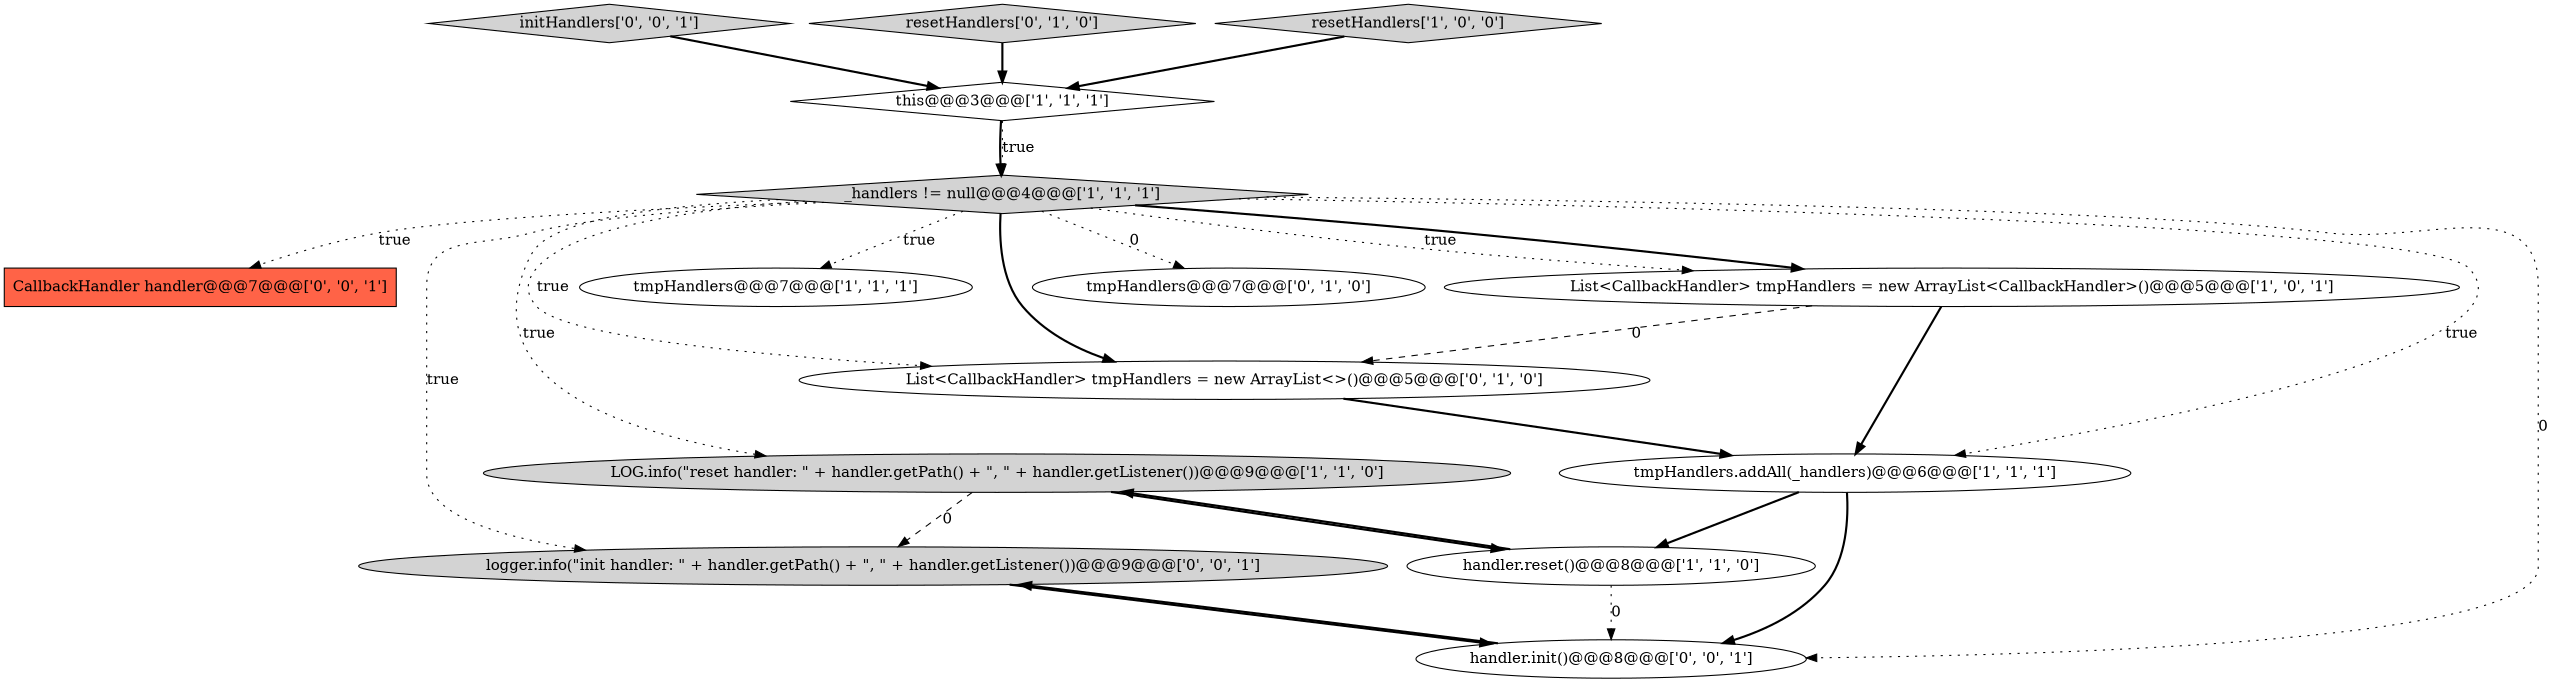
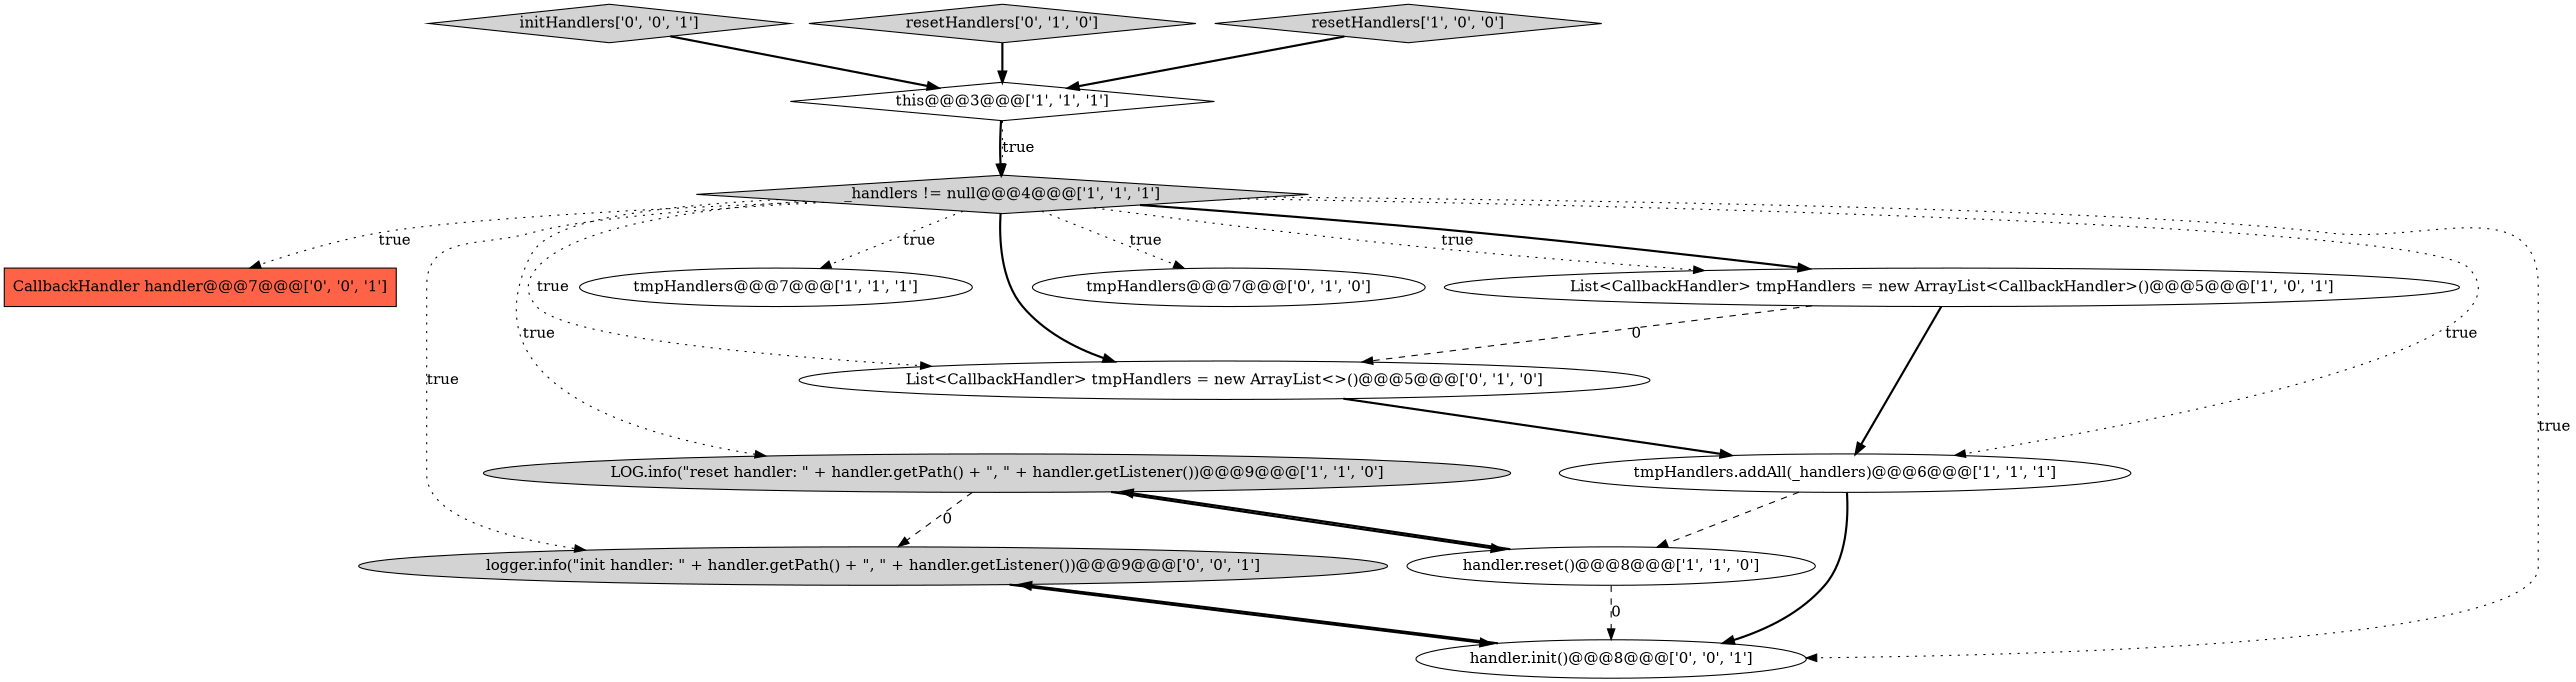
edge "_handlers != null@@@4@@@['1', '1', '1']" -> "tmpHandlers@@@7@@@['0', '1', '0']": label "0" -> "true"
edge "_handlers != null@@@4@@@['1', '1', '1']" -> "handler.init()@@@8@@@['0', '0', '1']": label "0" -> "true"
edge "tmpHandlers.addAll(_handlers)@@@6@@@['1', '1', '1']" -> "handler.reset()@@@8@@@['1', '1', '0']": style bold -> dashed
edge "handler.reset()@@@8@@@['1', '1', '0']" -> "handler.init()@@@8@@@['0', '0', '1']": style dotted -> dashed
